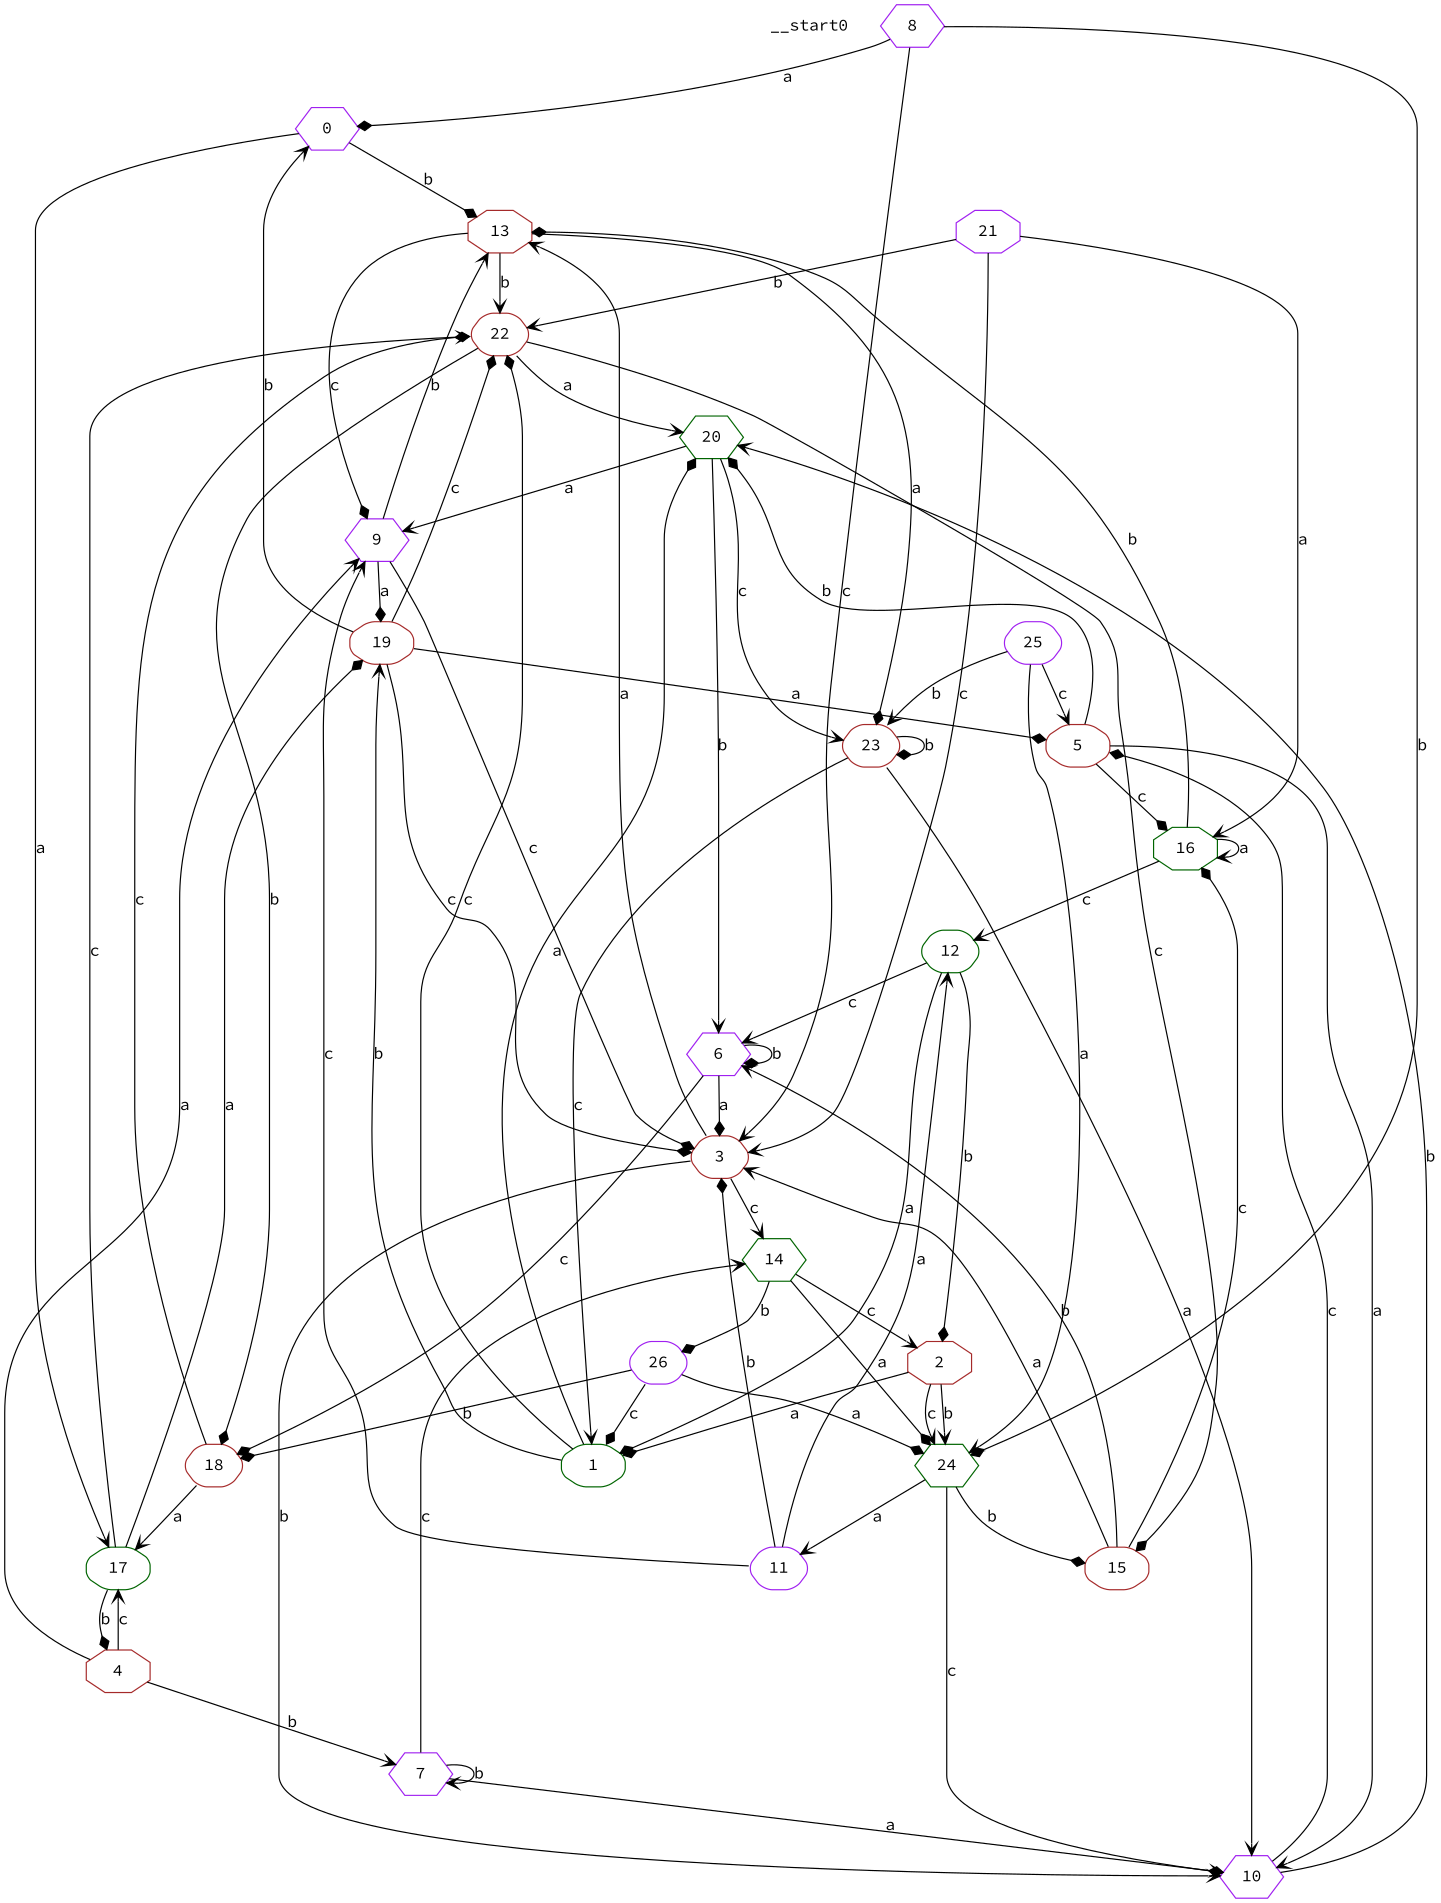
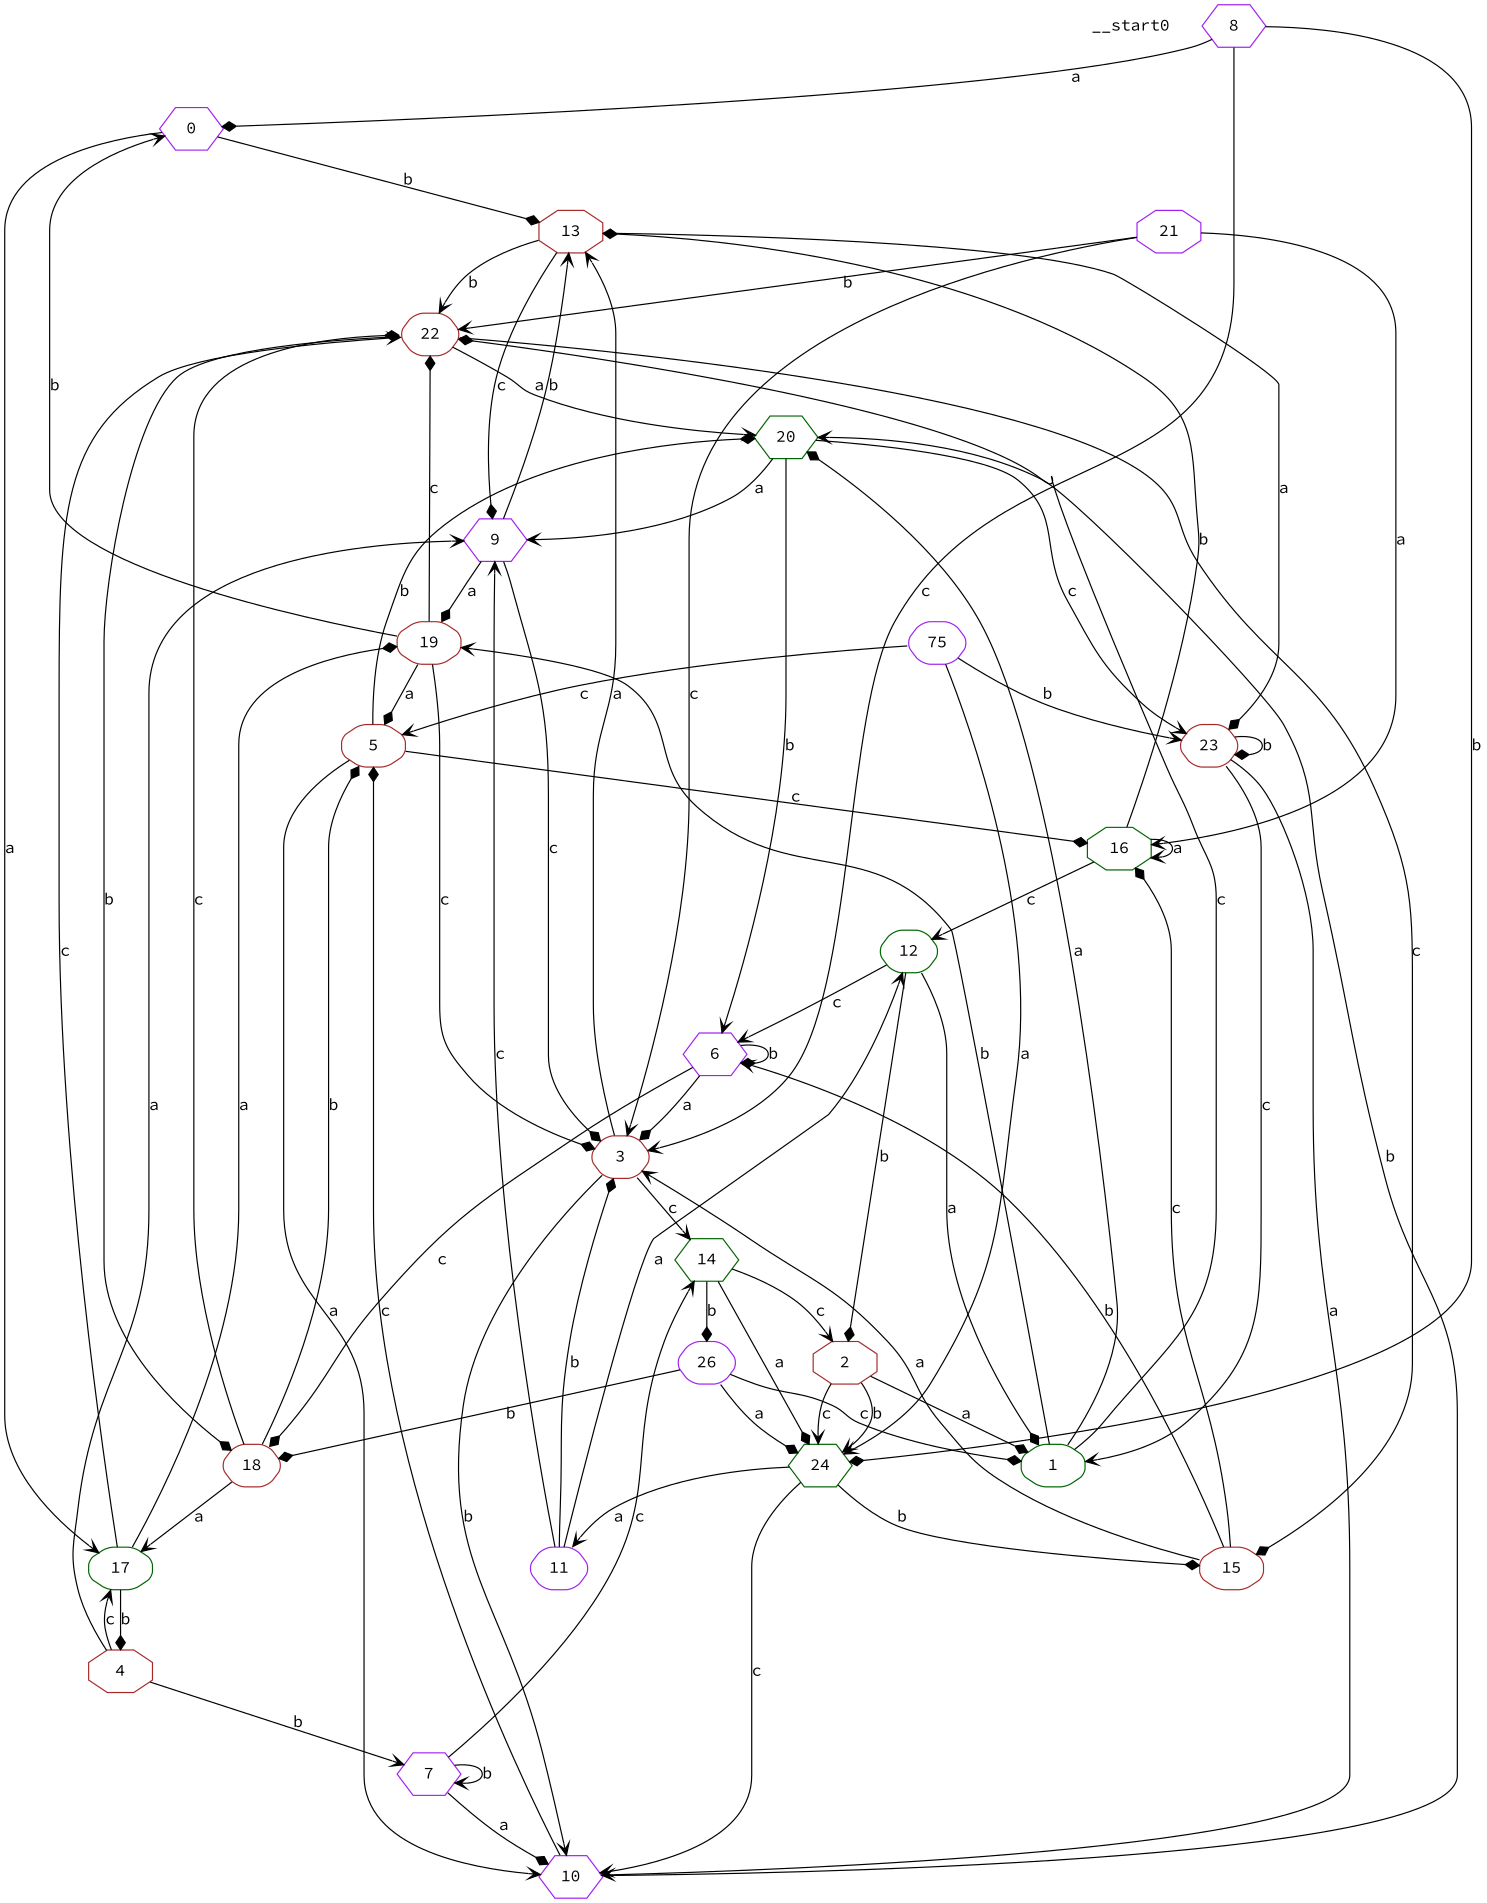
node "25": label "25" -> "75"
edge "18" -> "5": added, label "b"
